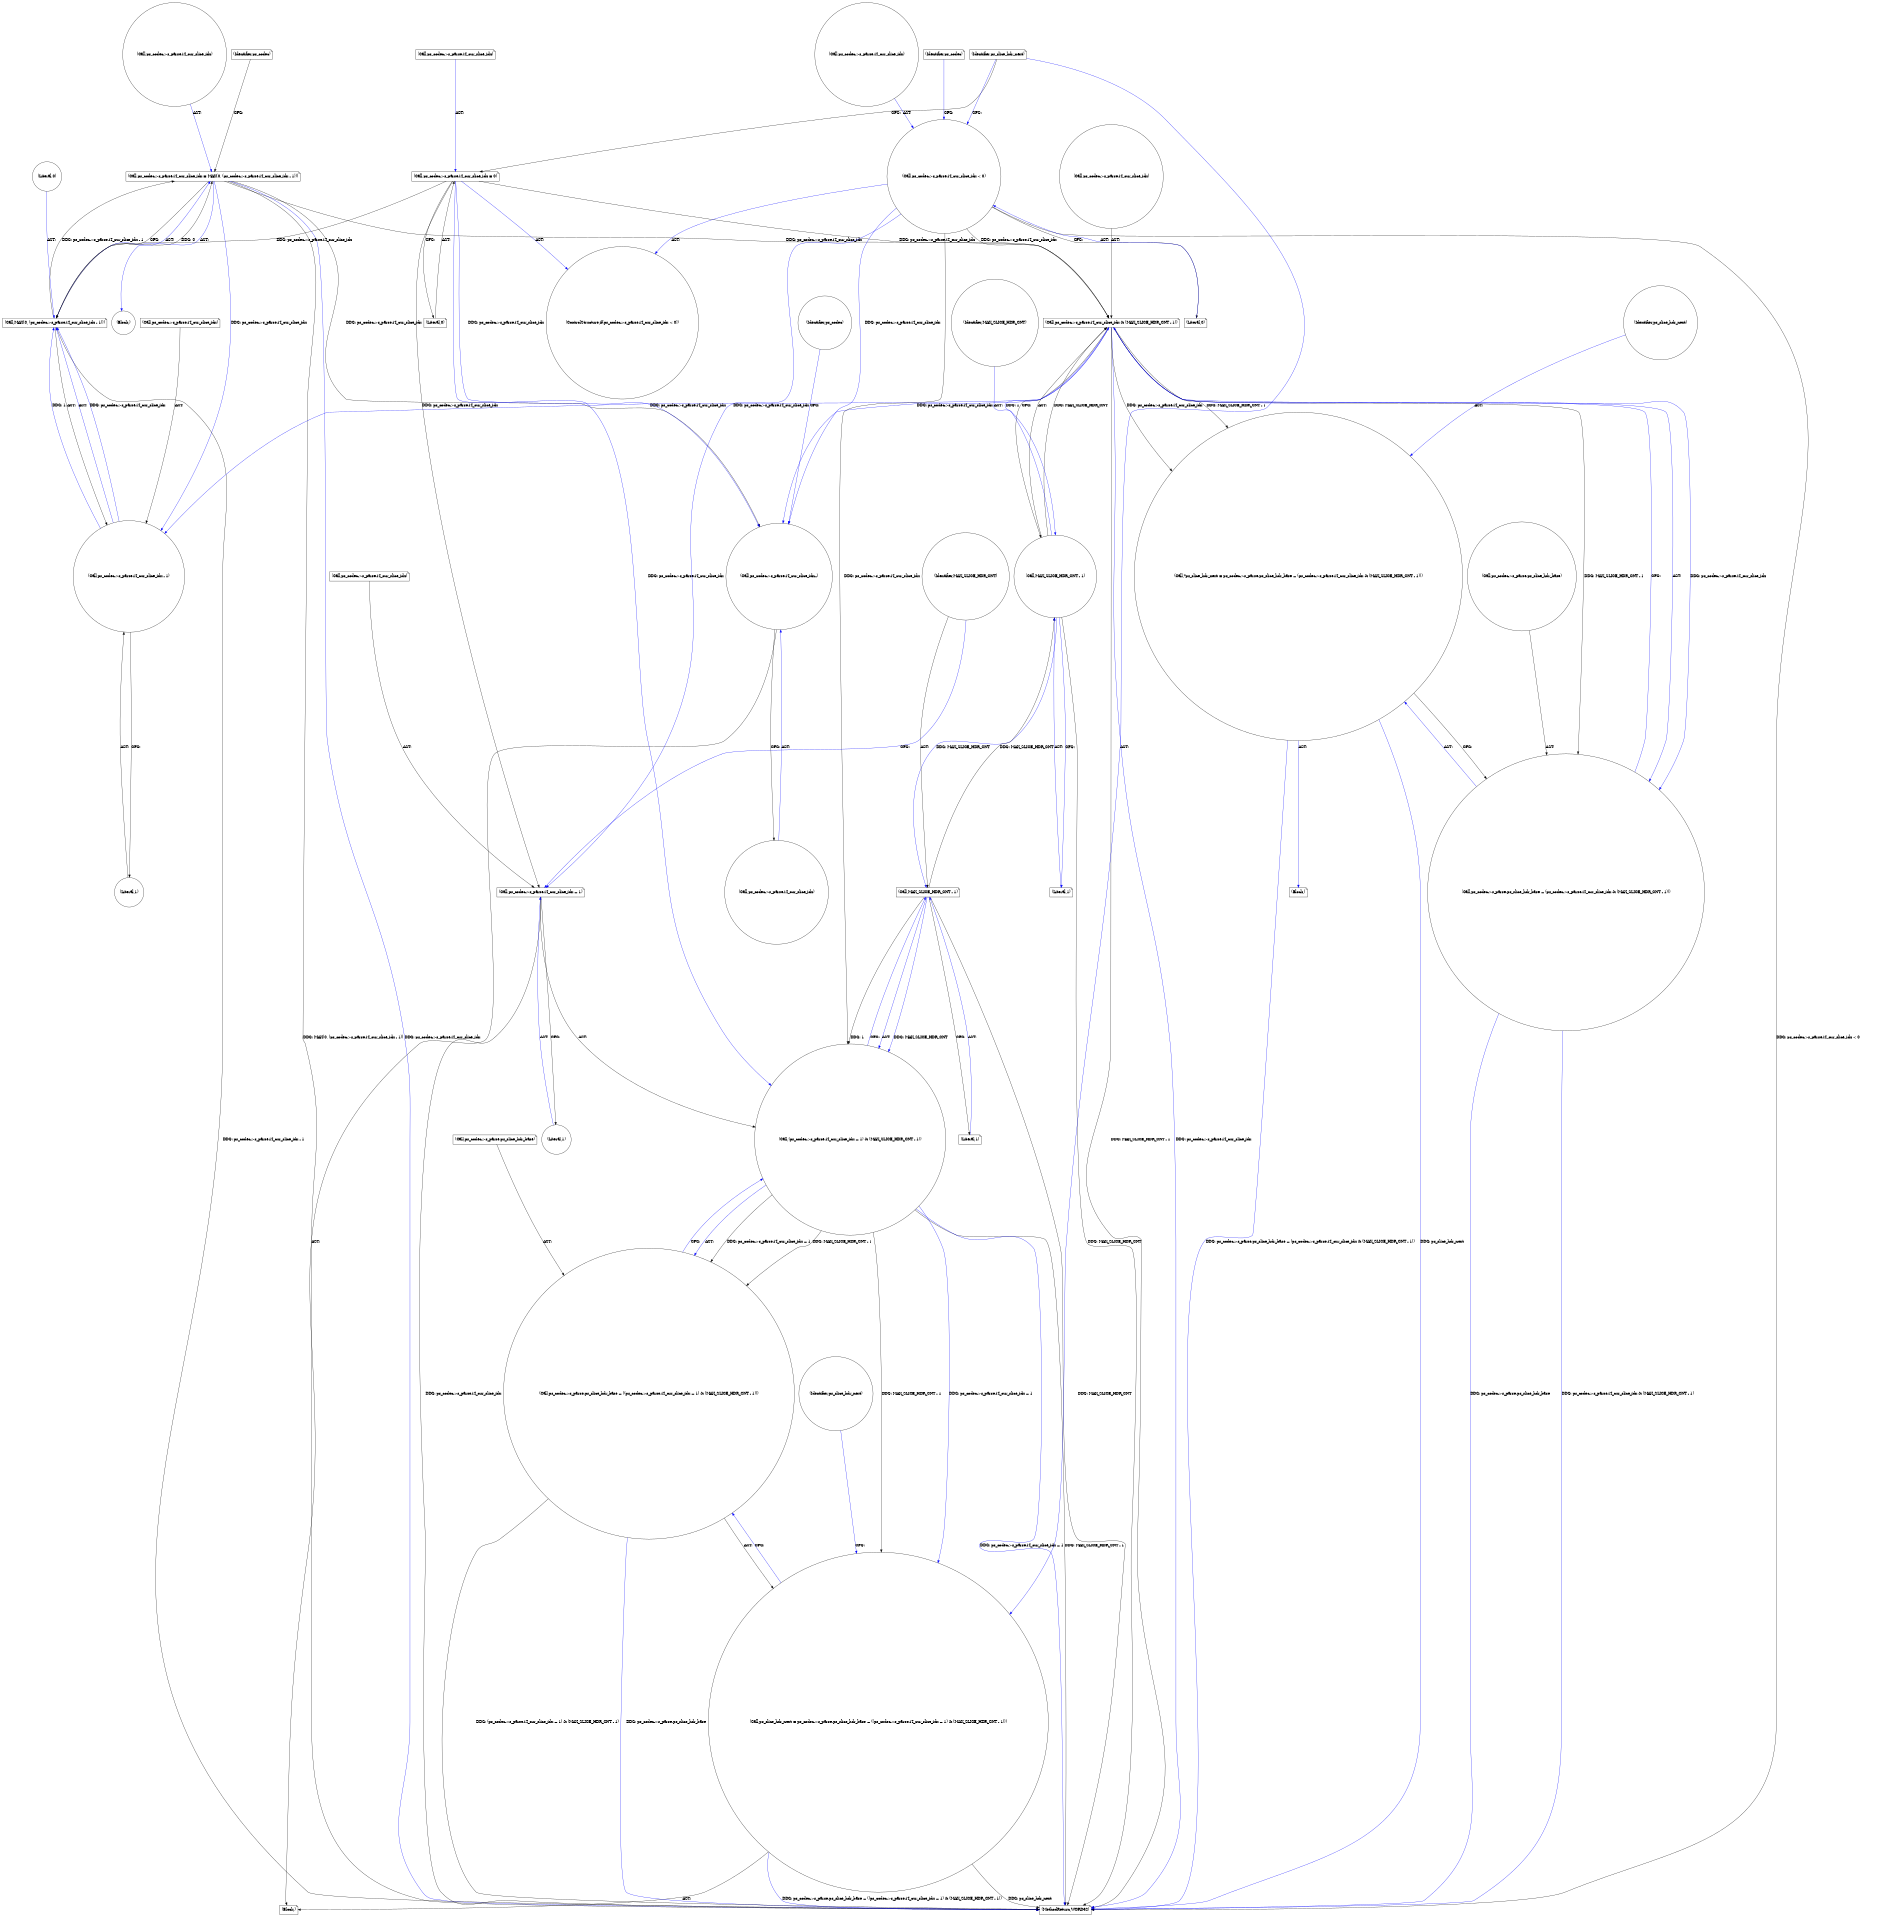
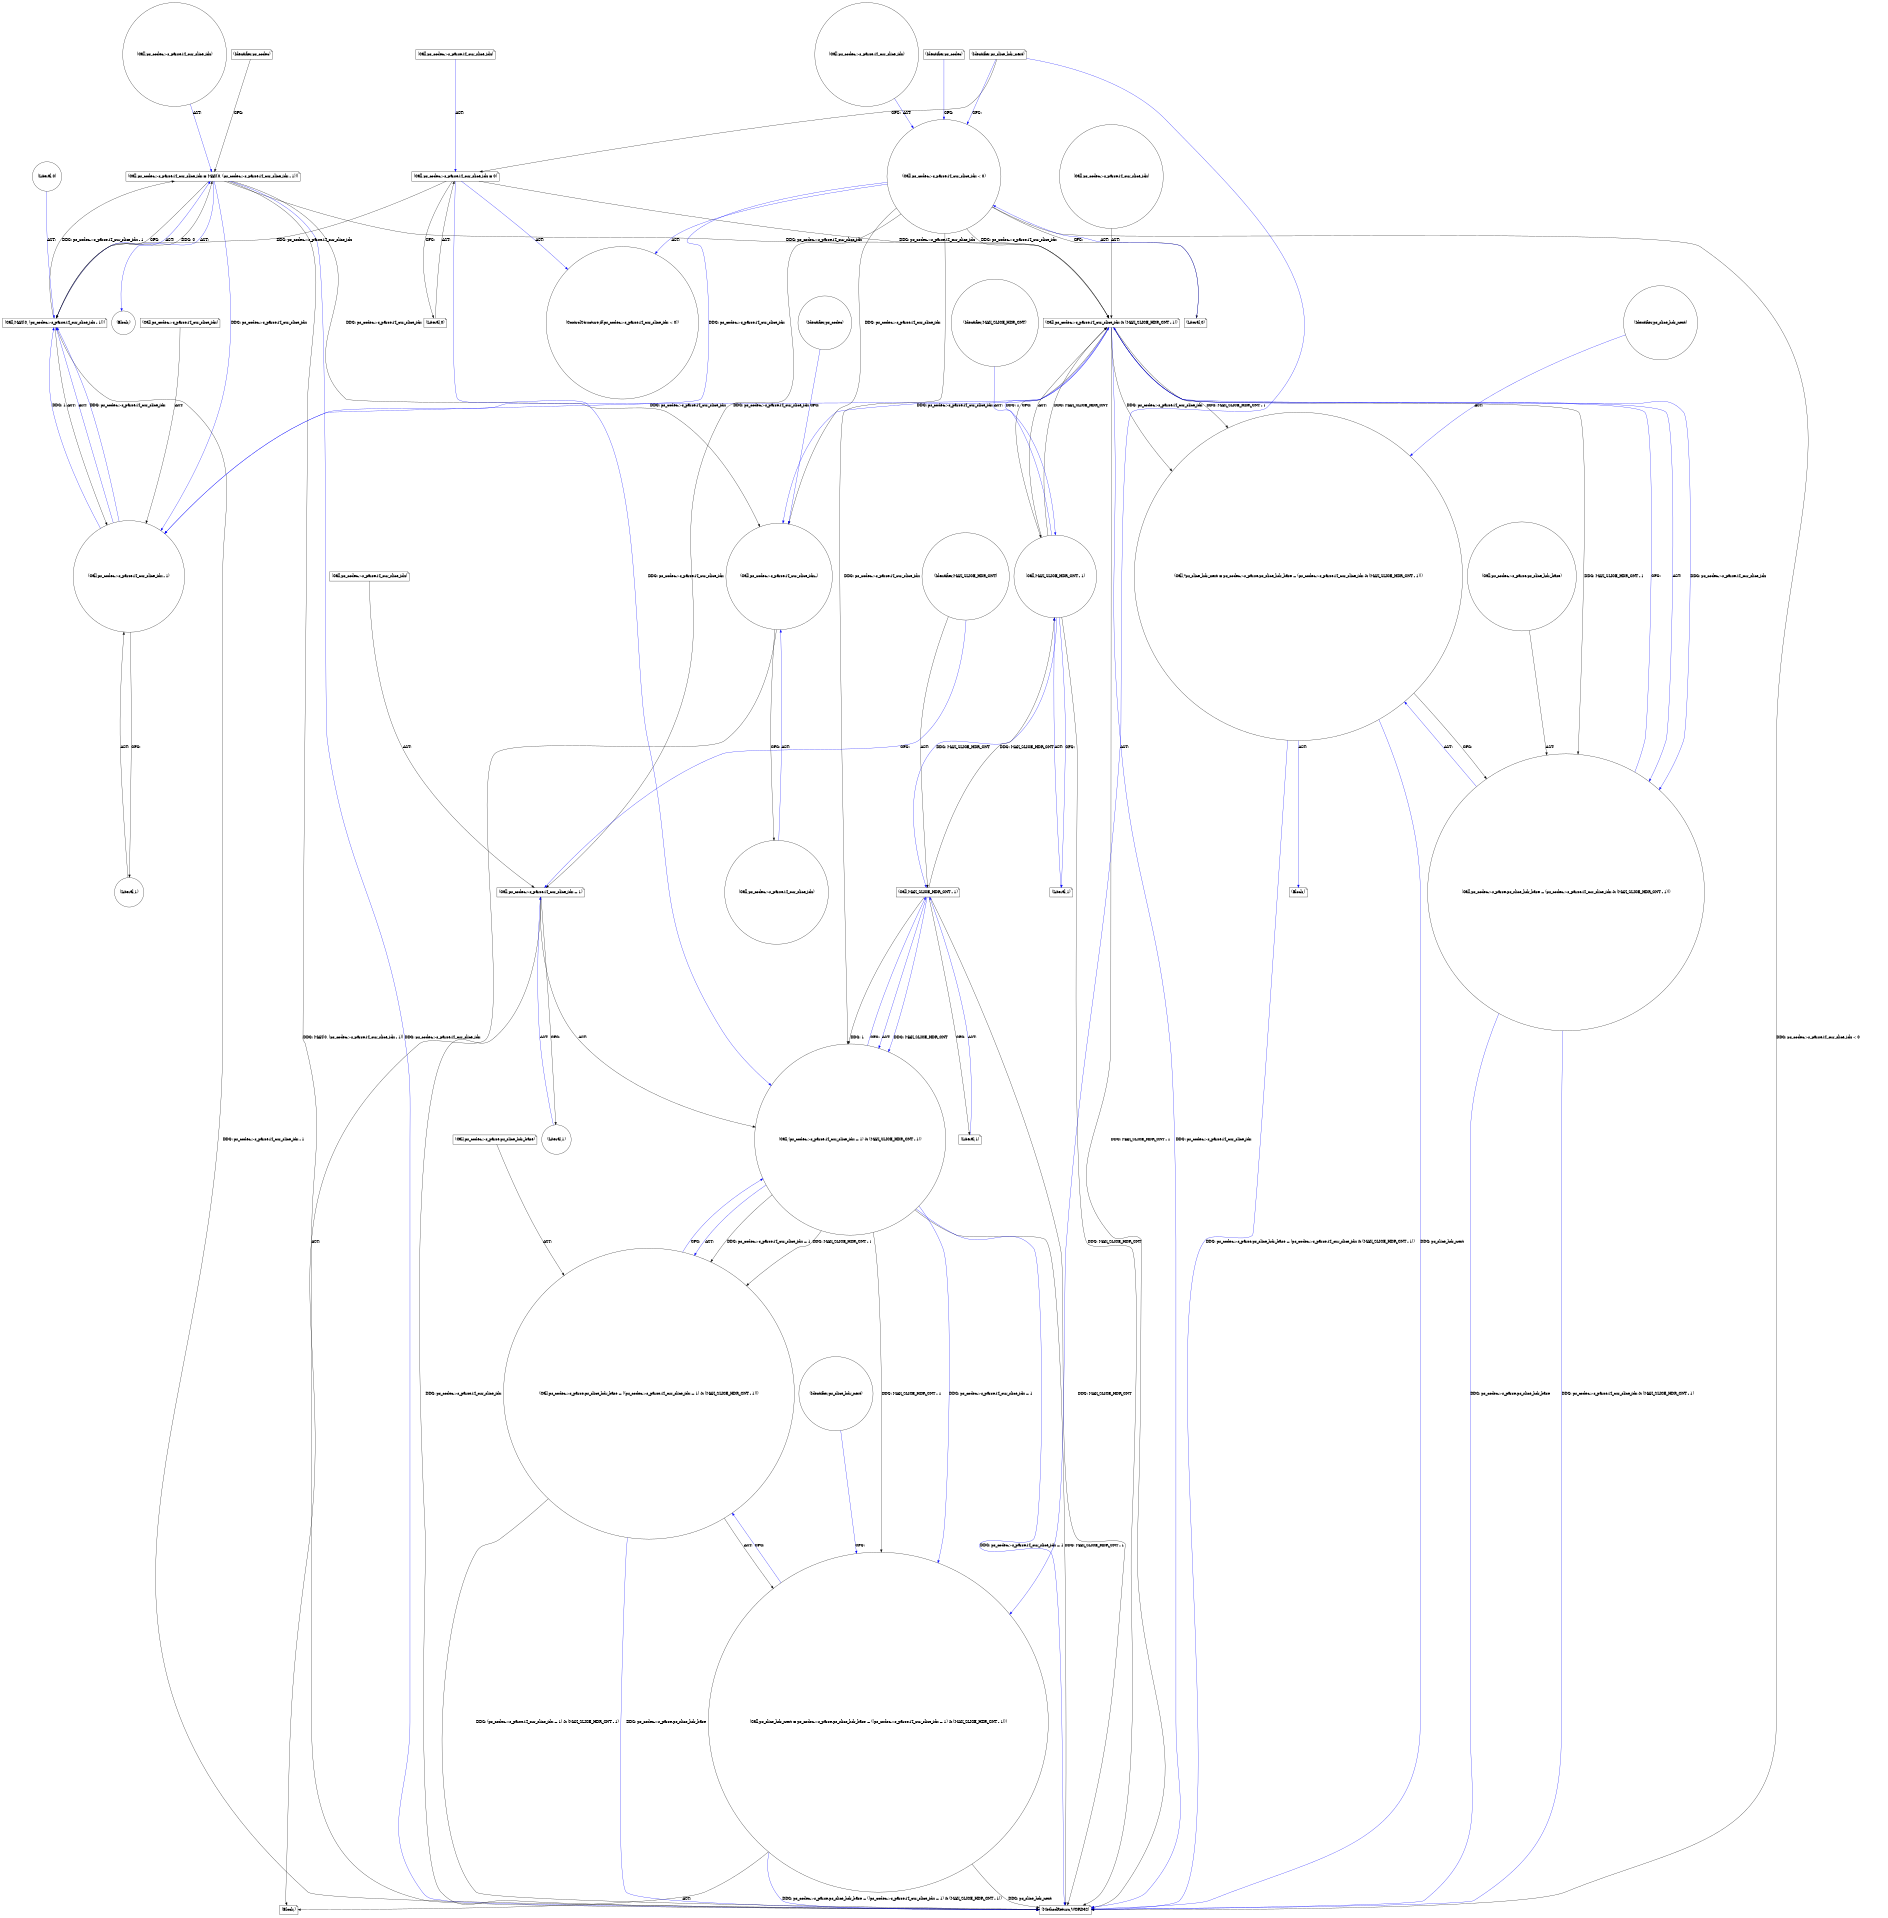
edge "(Call,ps_codec->s_parse.i4_cur_slice_idx < 0)" -> "(Call,ps_codec->s_parse.i4_cur_slice_idx--)": color blue -> black
edge "(Call,ps_codec->s_parse.i4_cur_slice_idx < 0)" -> "(Call,ps_codec->s_parse.i4_cur_slice_idx - 1)": added, label "DDG: ps_codec->s_parse.i4_cur_slice_idx"
edge "(Call,ps_codec->s_parse.i4_cur_slice_idx = 0)" -> "(Call,ps_codec->s_parse.i4_cur_slice_idx--)": removed, label "DDG: ps_codec->s_parse.i4_cur_slice_idx"
edge "(Call,ps_codec->s_parse.i4_cur_slice_idx < 0)" -> "(Call,ps_codec->s_parse.i4_cur_slice_idx + 1)": color blue -> black
edge "(Call,ps_codec->s_parse.i4_cur_slice_idx = 0)" -> "(Call,ps_codec->s_parse.i4_cur_slice_idx + 1)": removed, label "DDG: ps_codec->s_parse.i4_cur_slice_idx"
